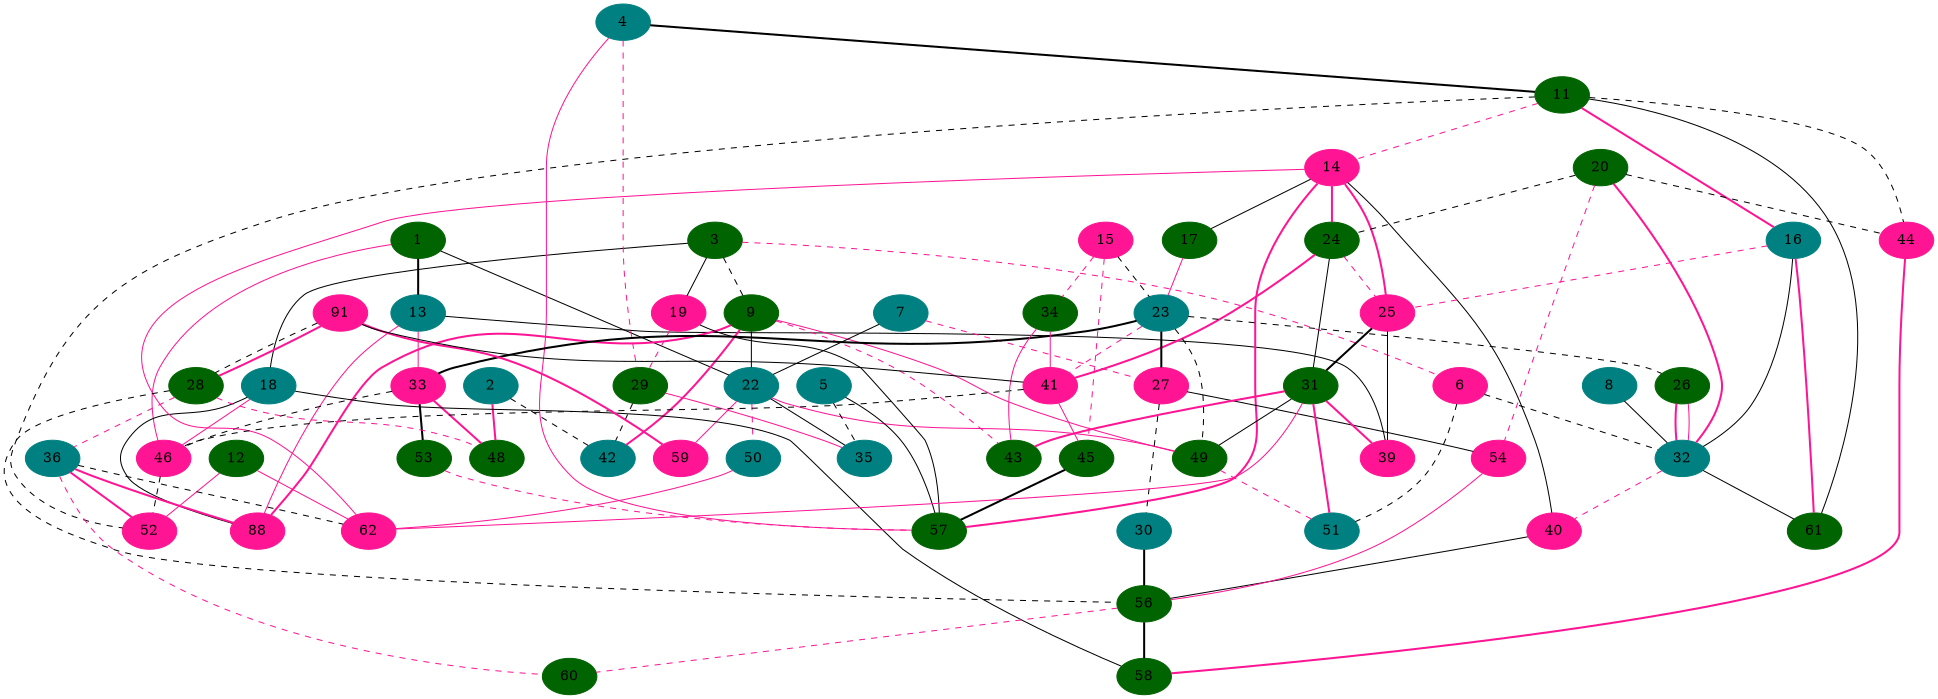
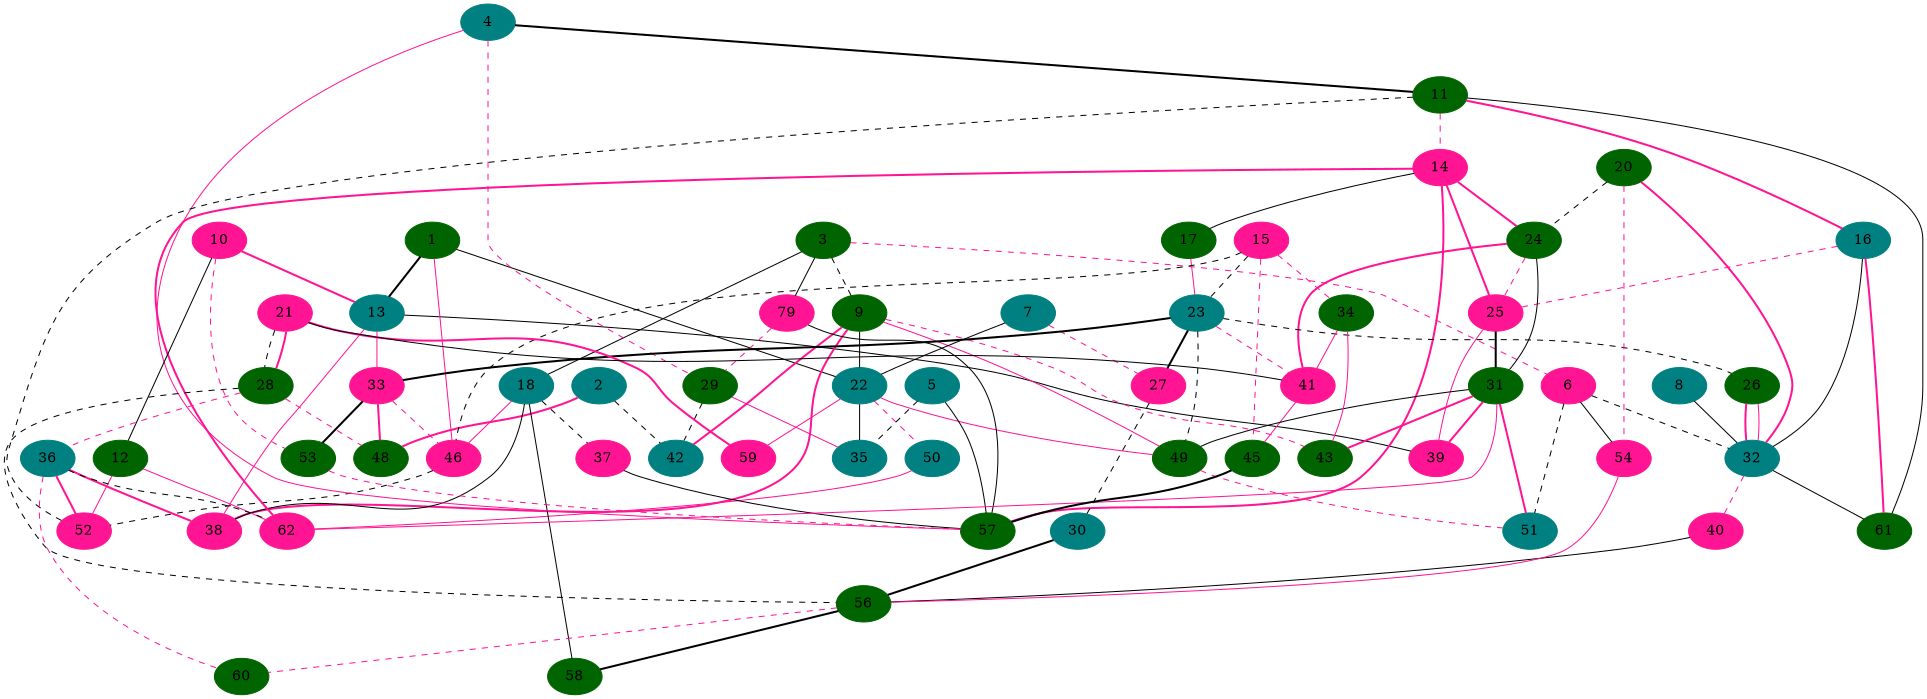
edge "14" -- "62": style solid -> bold
node "10": added
node "44": removed
node "91": label "91" -> "21"
node "19": label "19" -> "79"
edge "14" -- "40": removed
edge "25" -- "39": color black -> deeppink
edge "41" -- "46": now "15" -- "46"
edge "33" -- "46": color black -> deeppink
edge "27" -- "54": now "6" -- "54"
node "37": added
node "88": label "88" -> "38"
